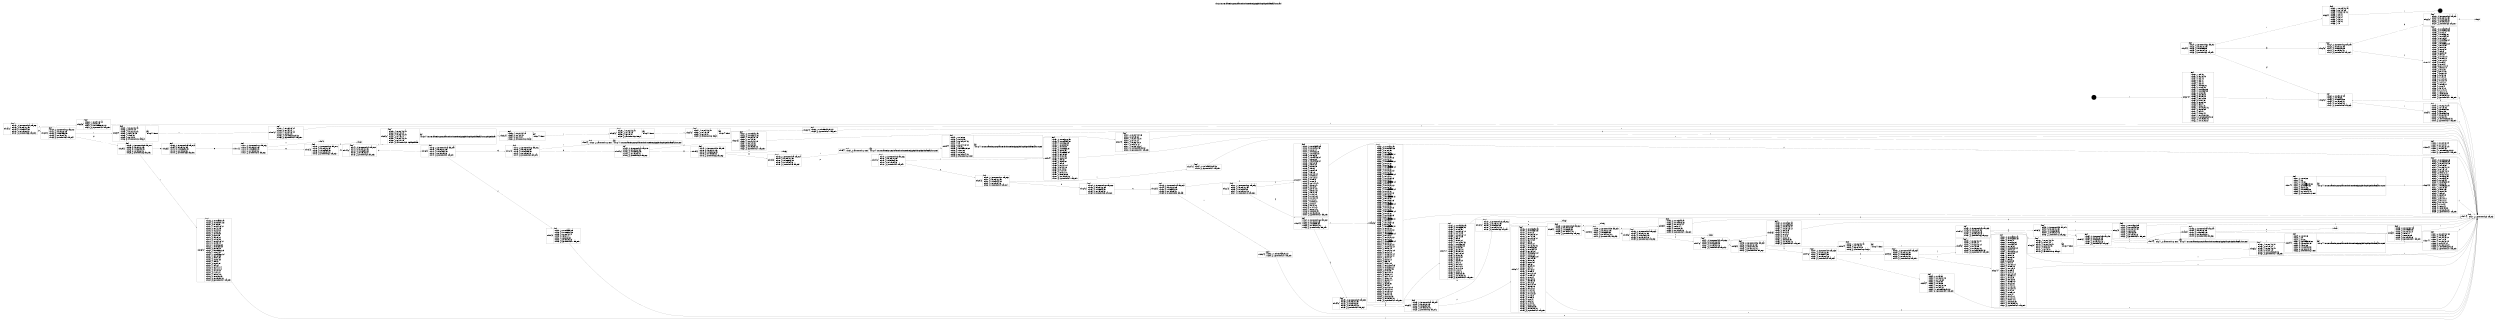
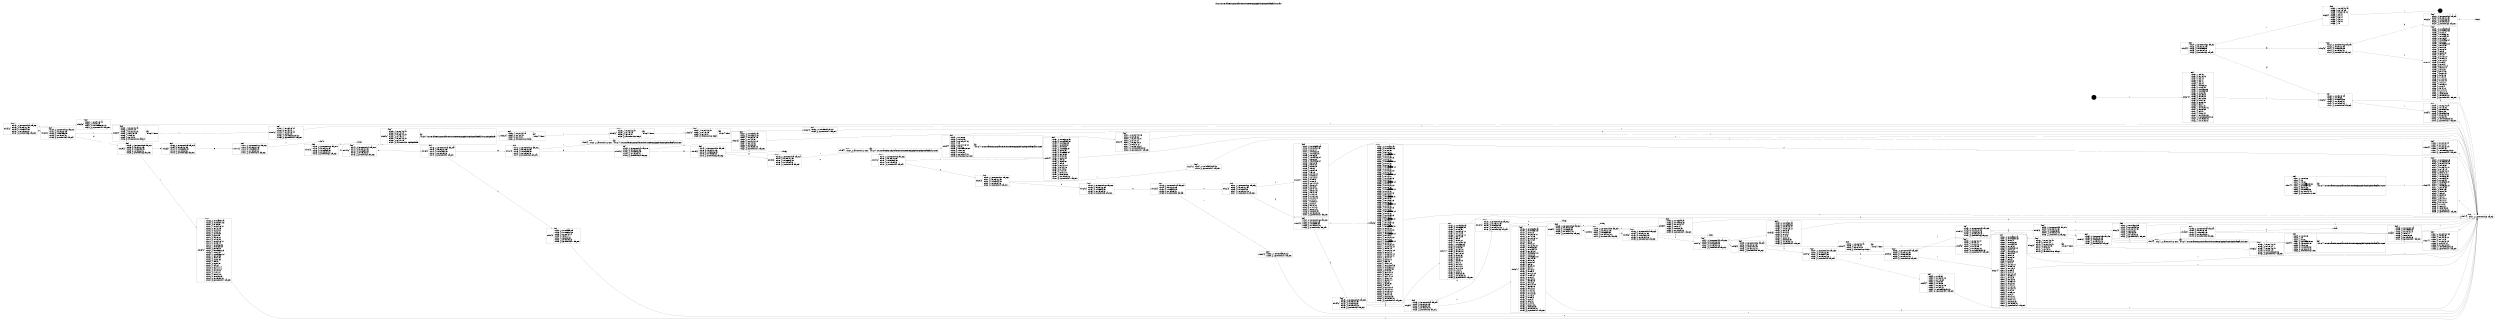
edge "0x401711 [28]" -> "0x40172d [28]": removed, label "28"
edge "0x401845 [28]" -> "0x401c73 [147]": now "0x401845 [28]" -> "0x401861 [28]"
edge "0x401995 [28]" -> "0x401bfa [30]": now "0x401995 [28]" -> "0x4019b1 [28]"
